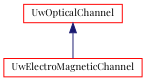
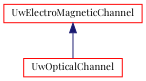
edge "UwElectroMagneticChannel" -> "UwOpticalChannel": reversed
